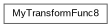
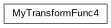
node "MyTransformFunc8": label "MyTransformFunc8" -> "MyTransformFunc4"
